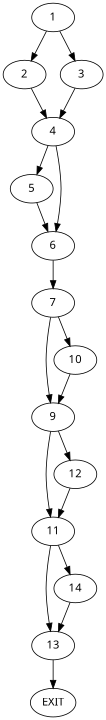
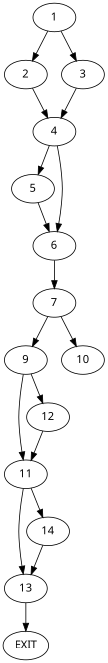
edge "10" -> "9": removed
